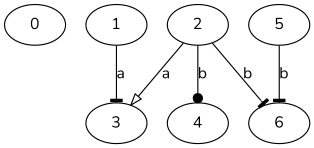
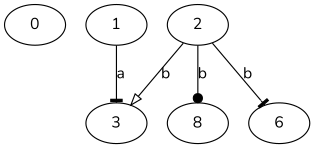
node "5": removed
edge "2" -> "3": label "a" -> "b"
node "4": label "4" -> "8"
